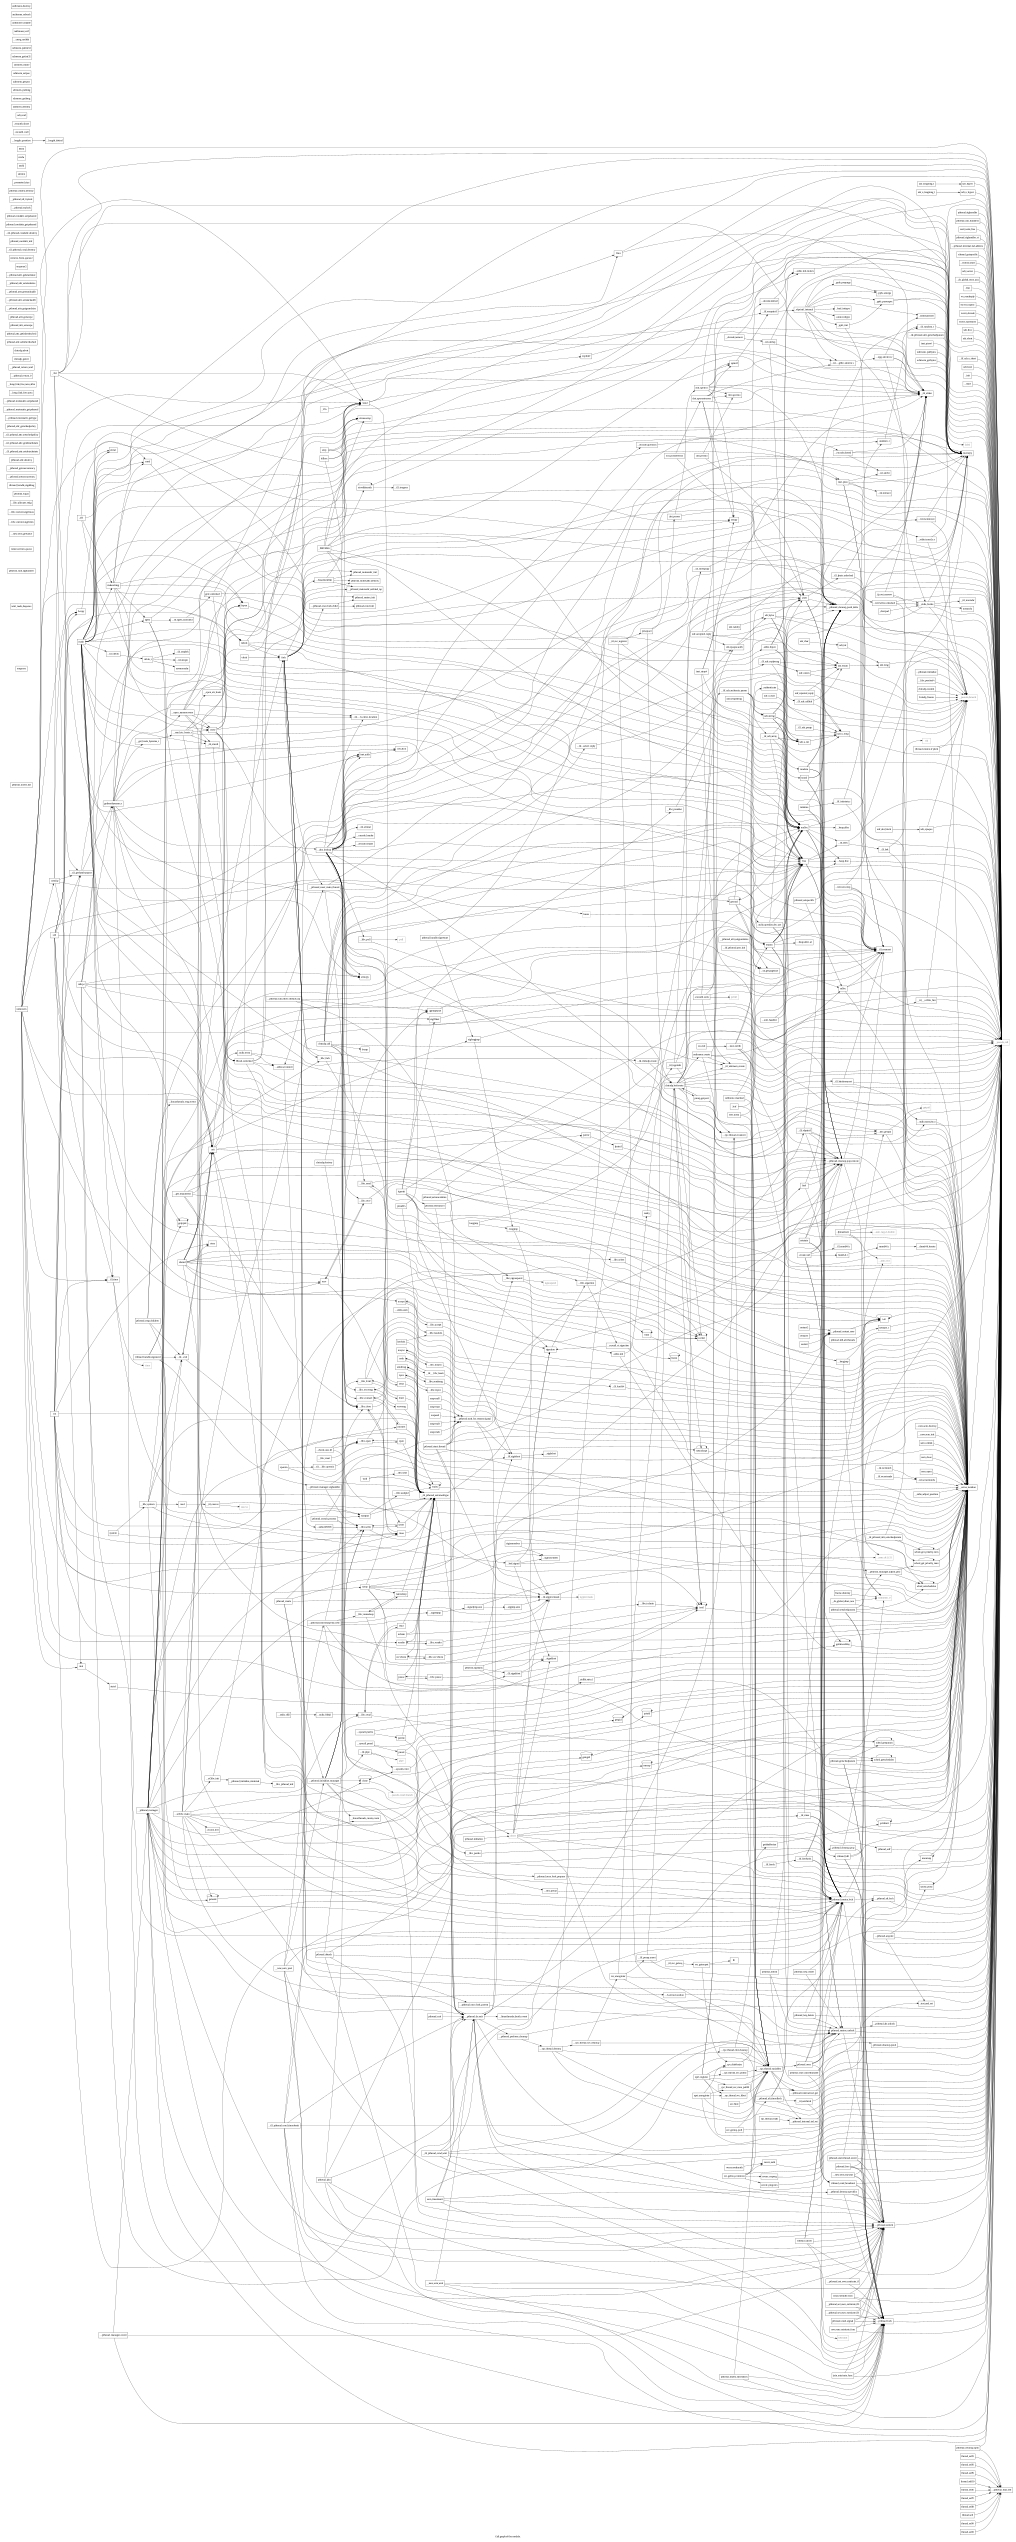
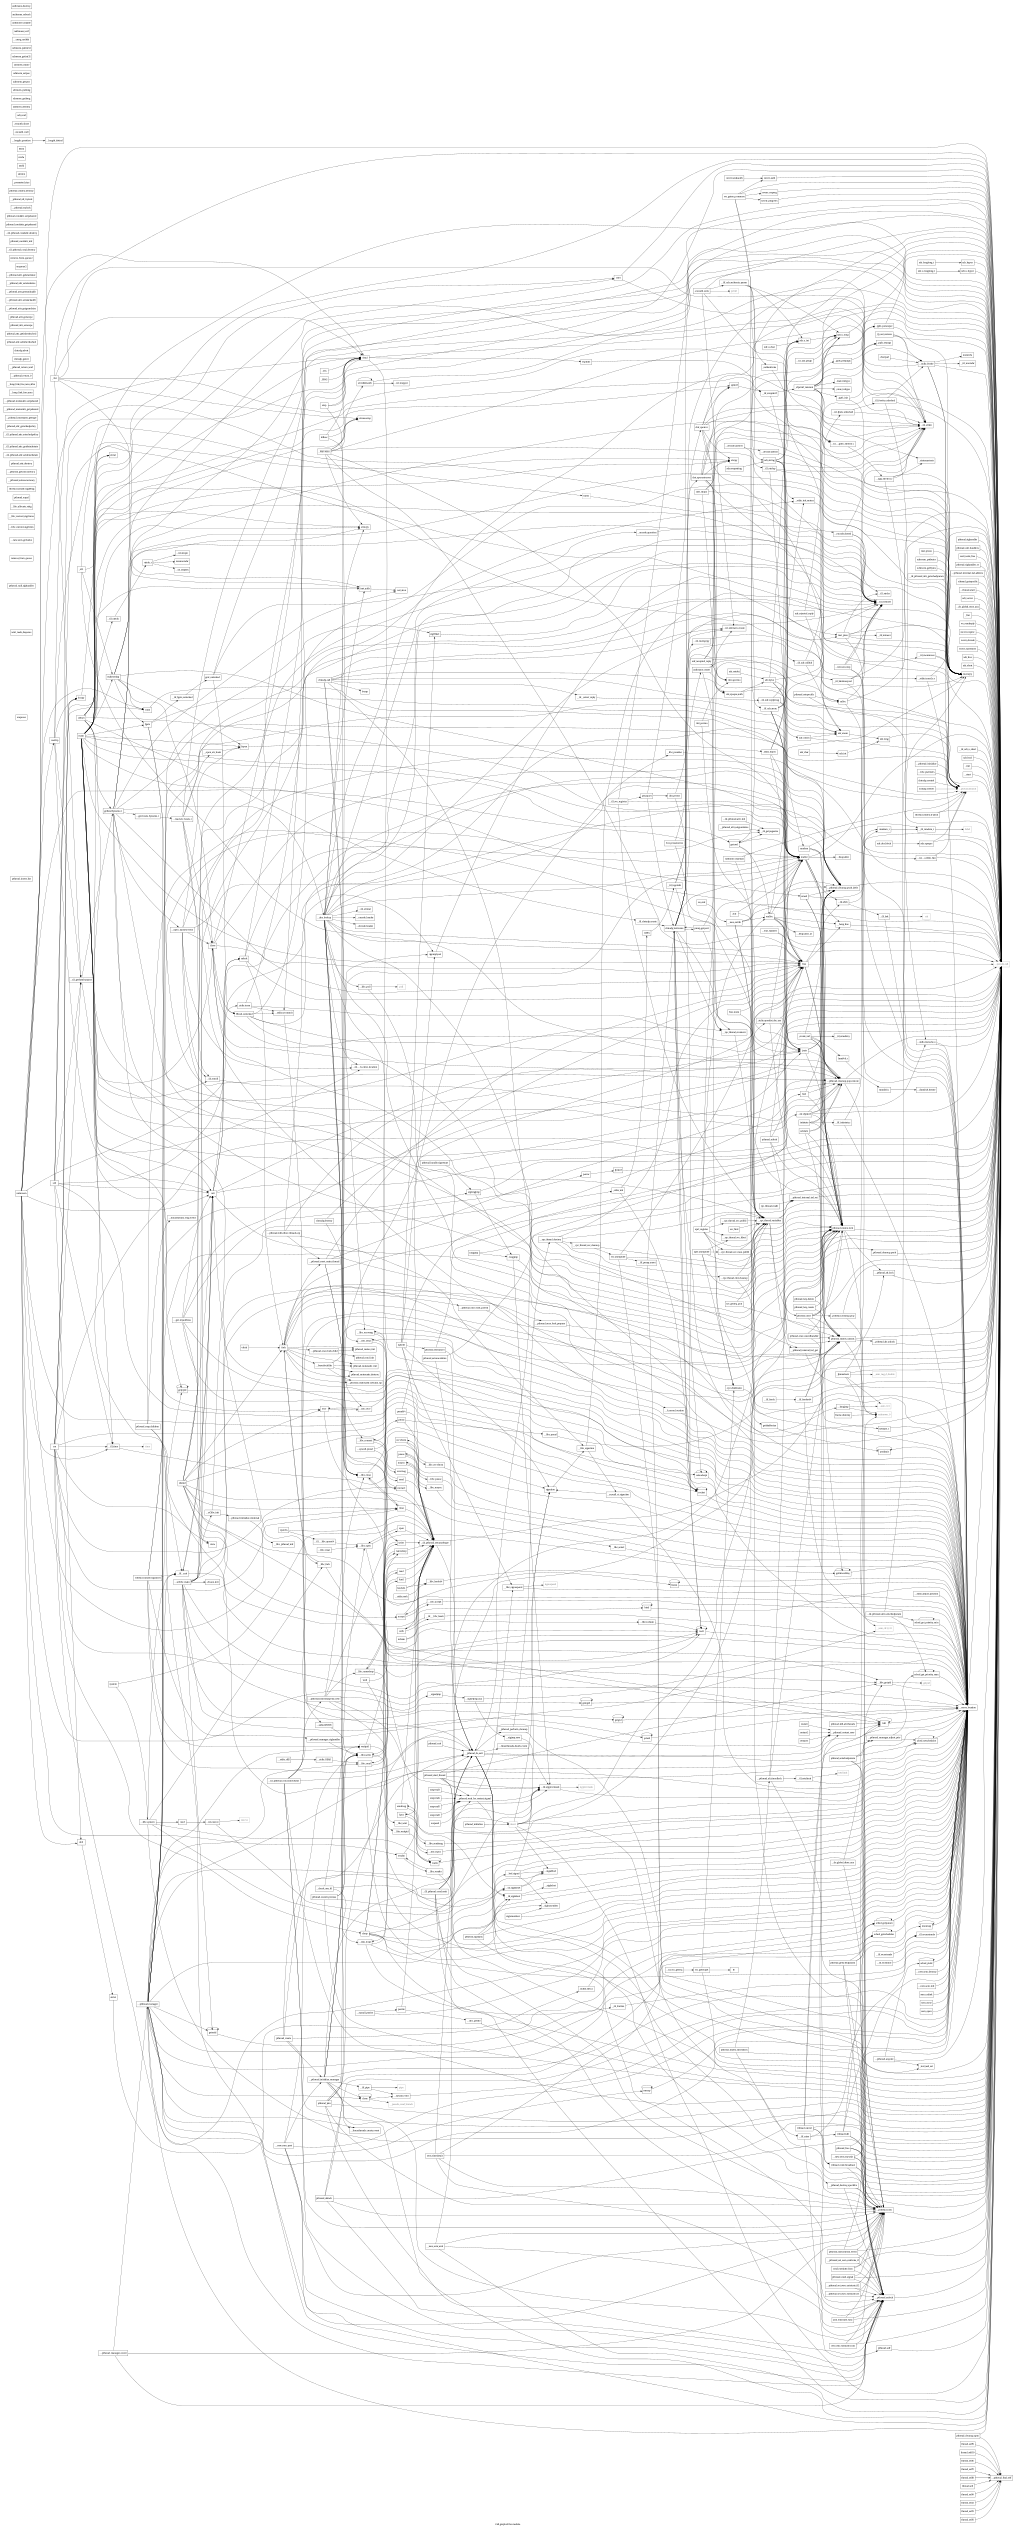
node "_PING": added
